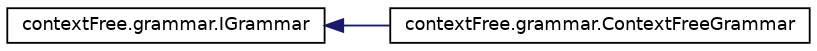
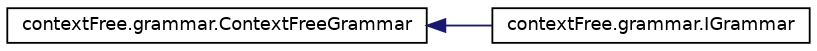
edge "contextFree.grammar.ContextFreeGrammar" -> "contextFree.grammar.IGrammar": reversed
